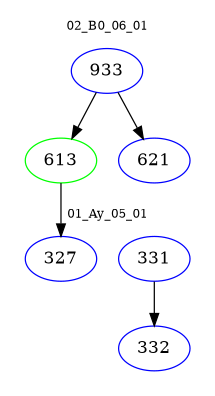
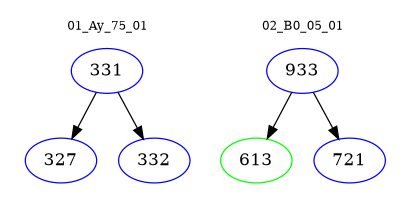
cluster "02_B0_06_01": label "02_B0_06_01" -> "02_B0_05_01"
node "621": label "621" -> "721"
edge "613" -> "327": now "331" -> "327"
cluster "01_Ay_05_01": label "01_Ay_05_01" -> "01_Ay_75_01"
